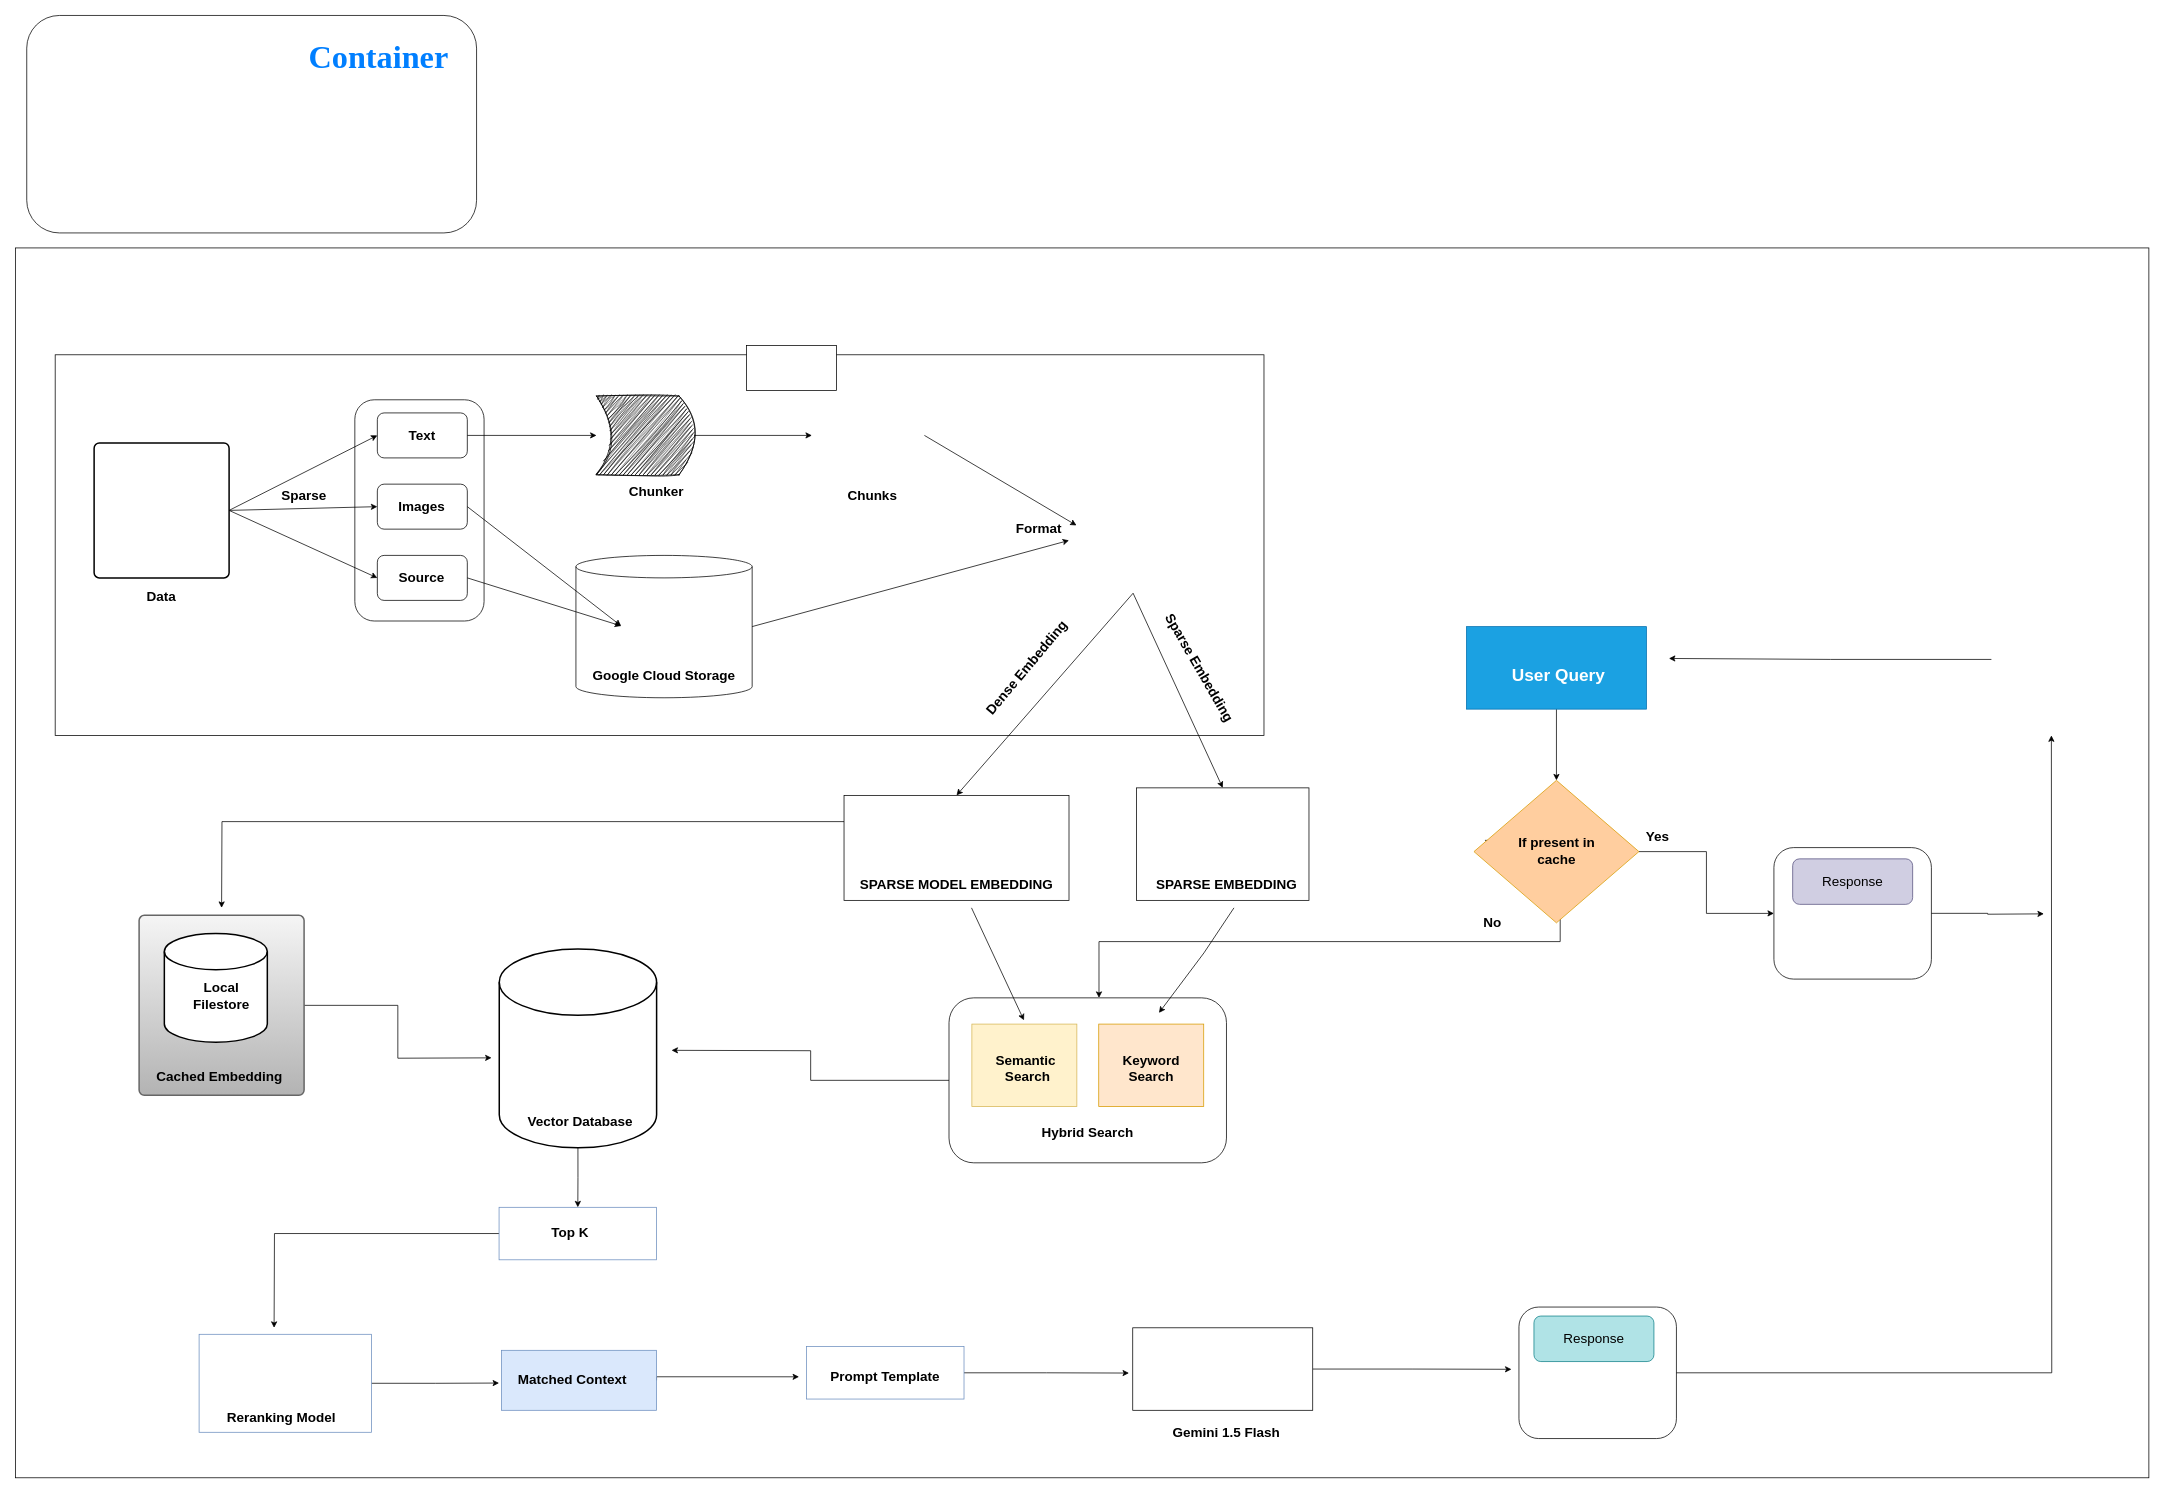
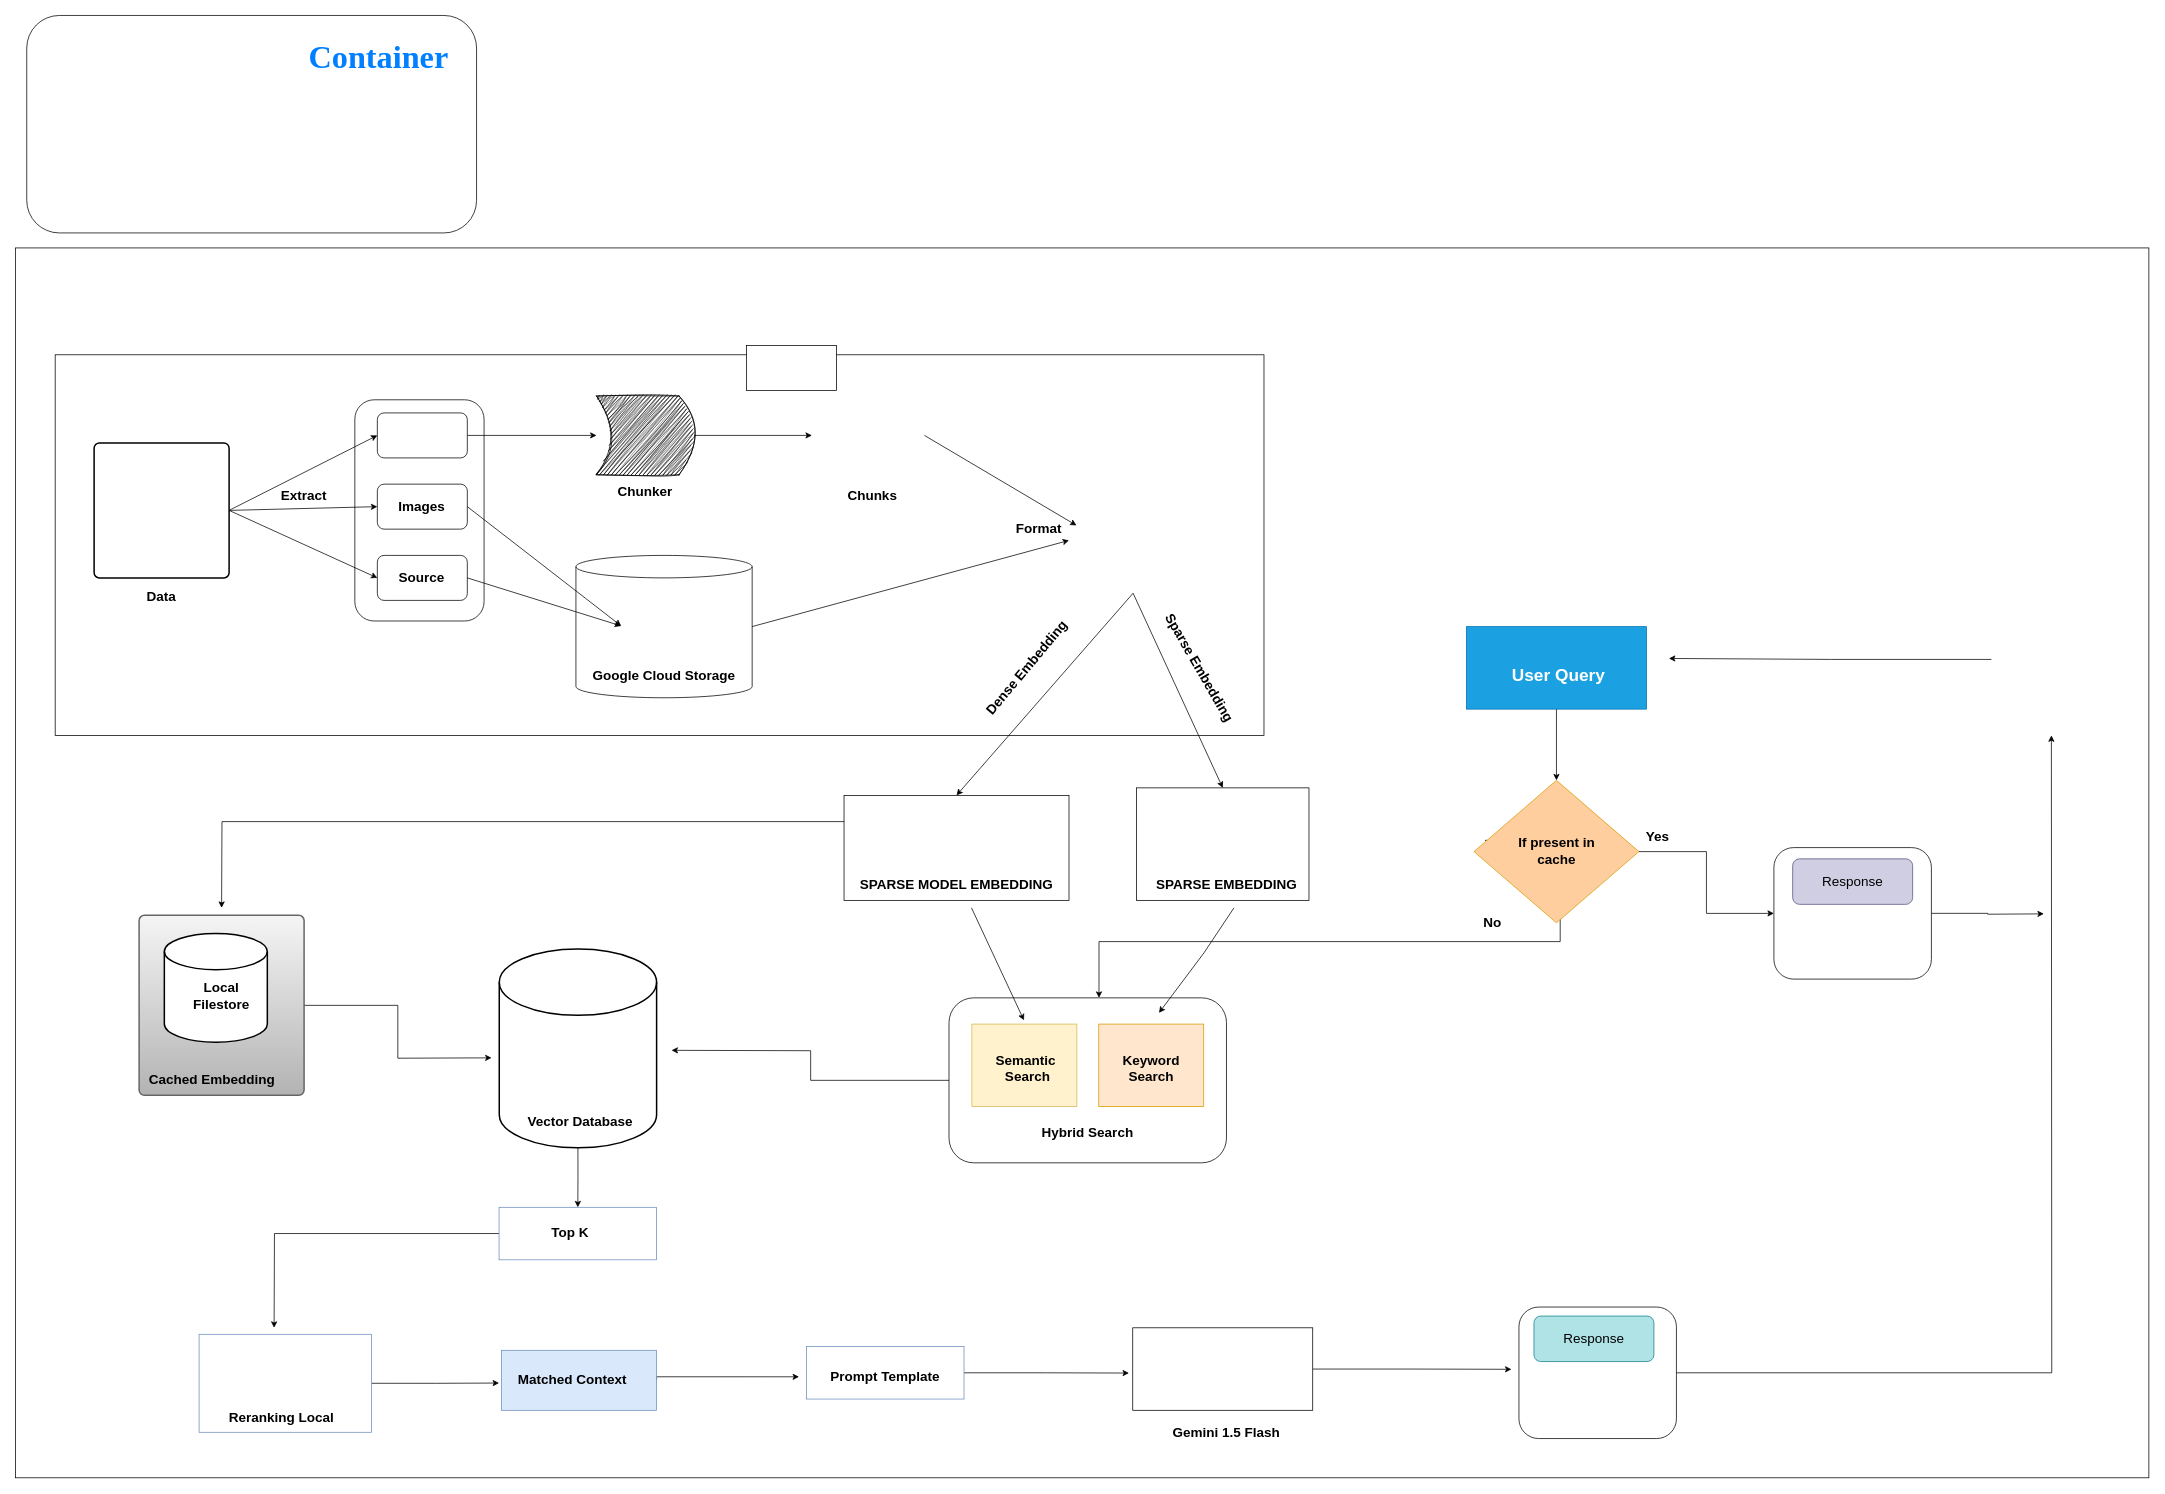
node "Text": removed
node "Chunker": moved (657, 492) -> (645, 492)
node "Sparse": label "Sparse" -> "Extract"
node "Cached Embedding": moved (220, 1077) -> (212, 1080)
node "Reranking Model": label "Reranking Model" -> "Reranking Local"
